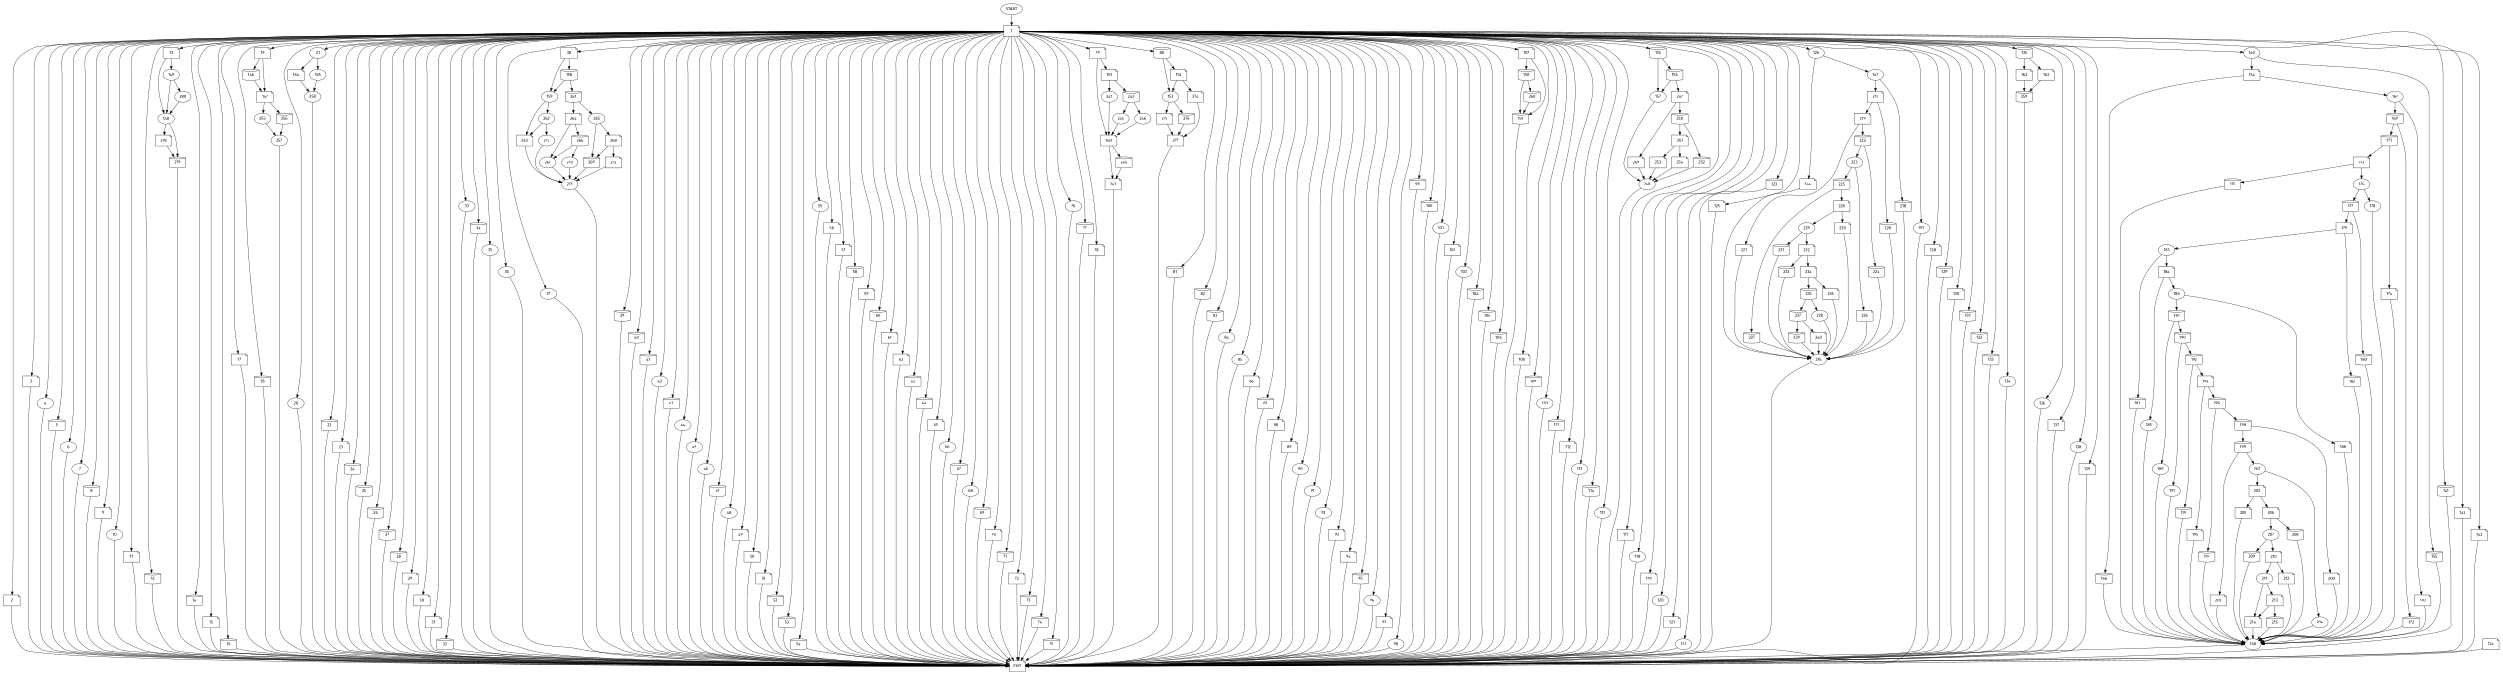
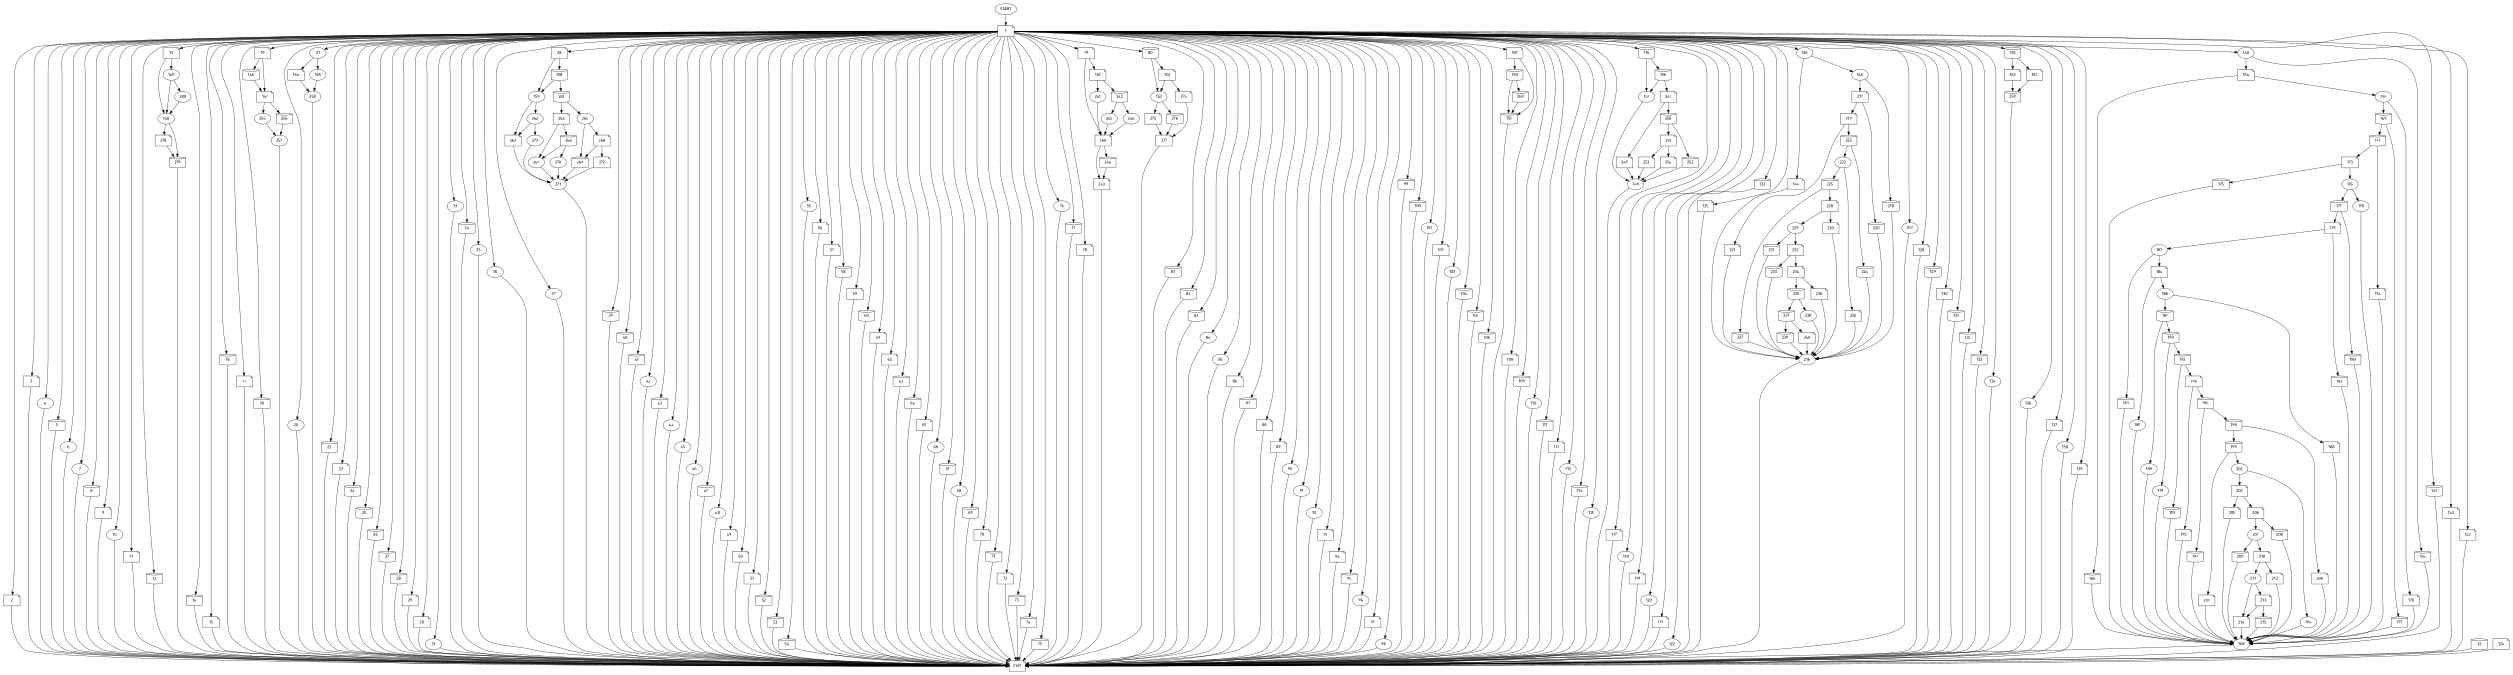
edge "1" -> "32": removed
node "31": shape note -> ellipse
